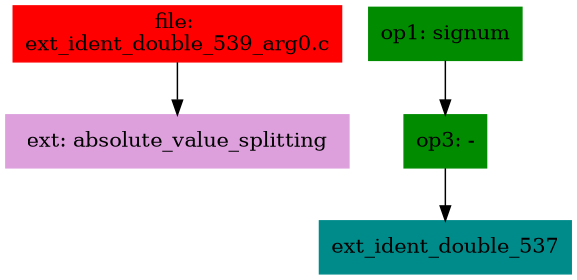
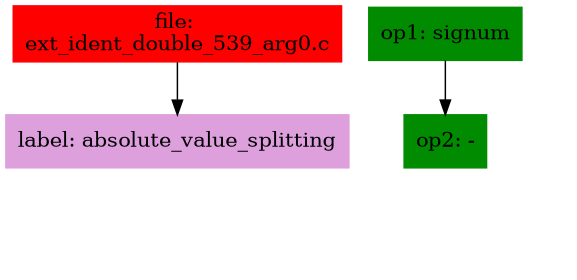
node "ext: absolute_value_splitting": label "ext: absolute_value_splitting" -> "label: absolute_value_splitting"
node "op3: -": label "op3: -" -> "op2: -"
node "ext_ident_double_537": removed
